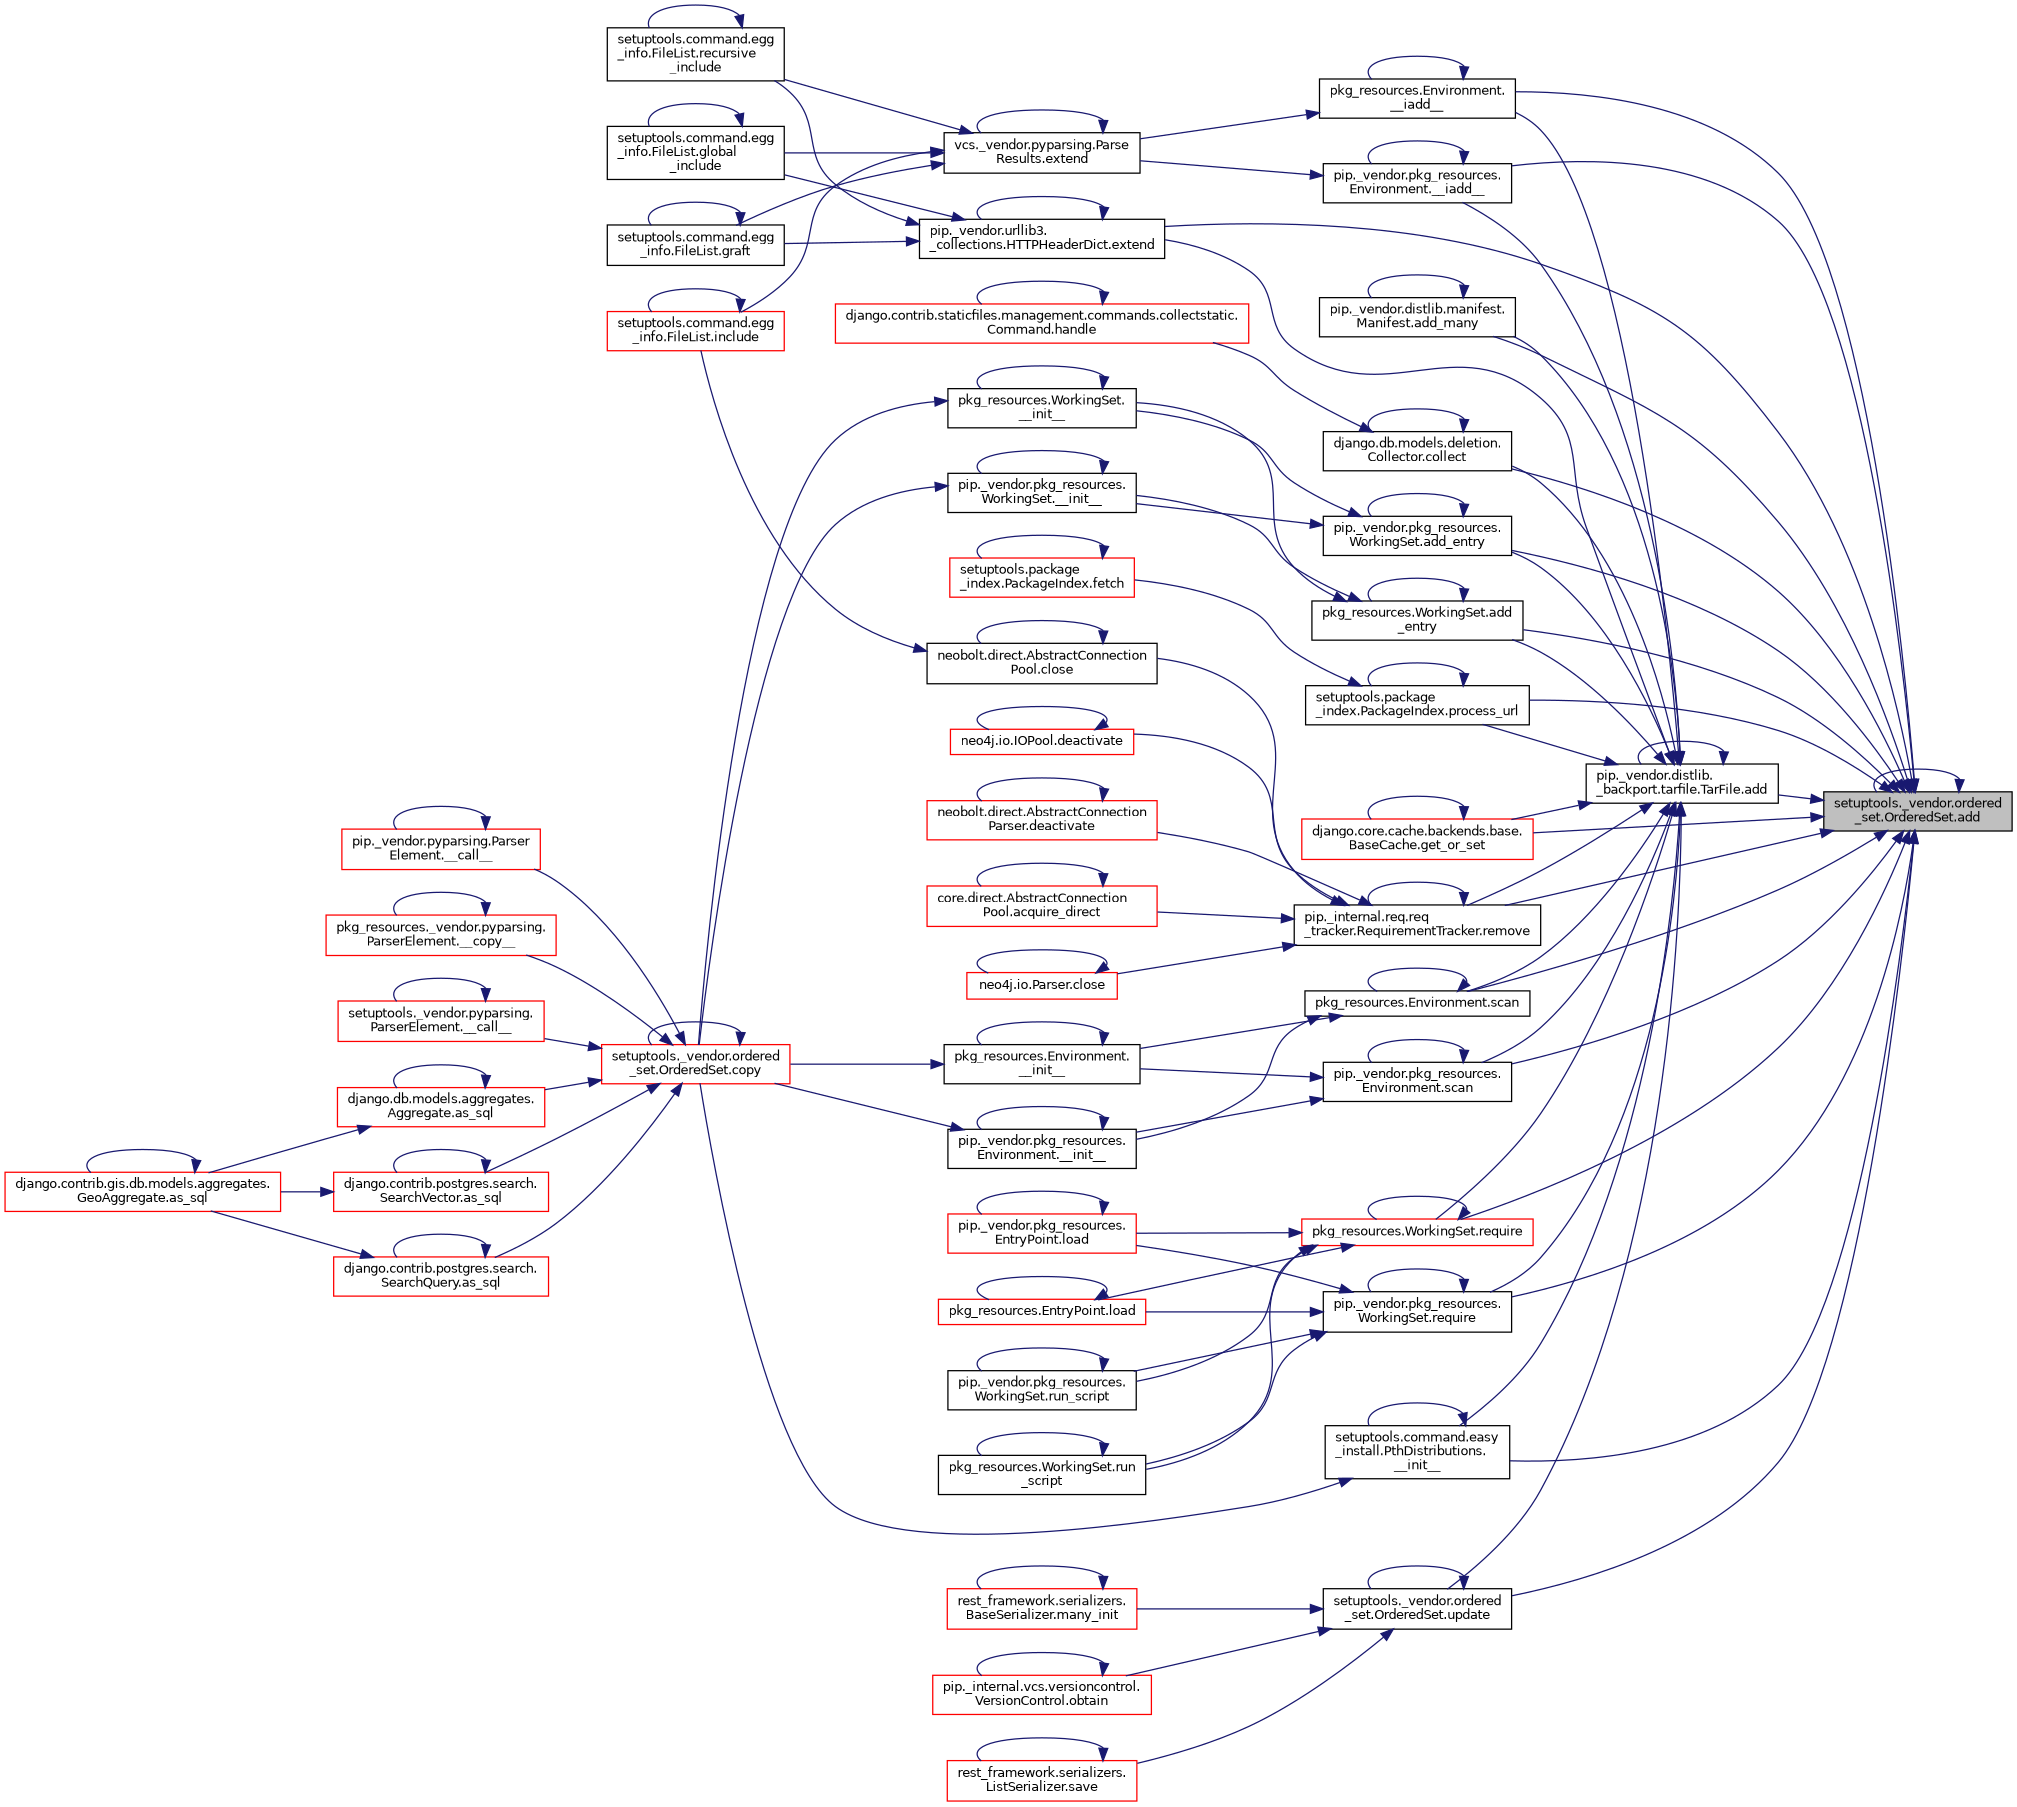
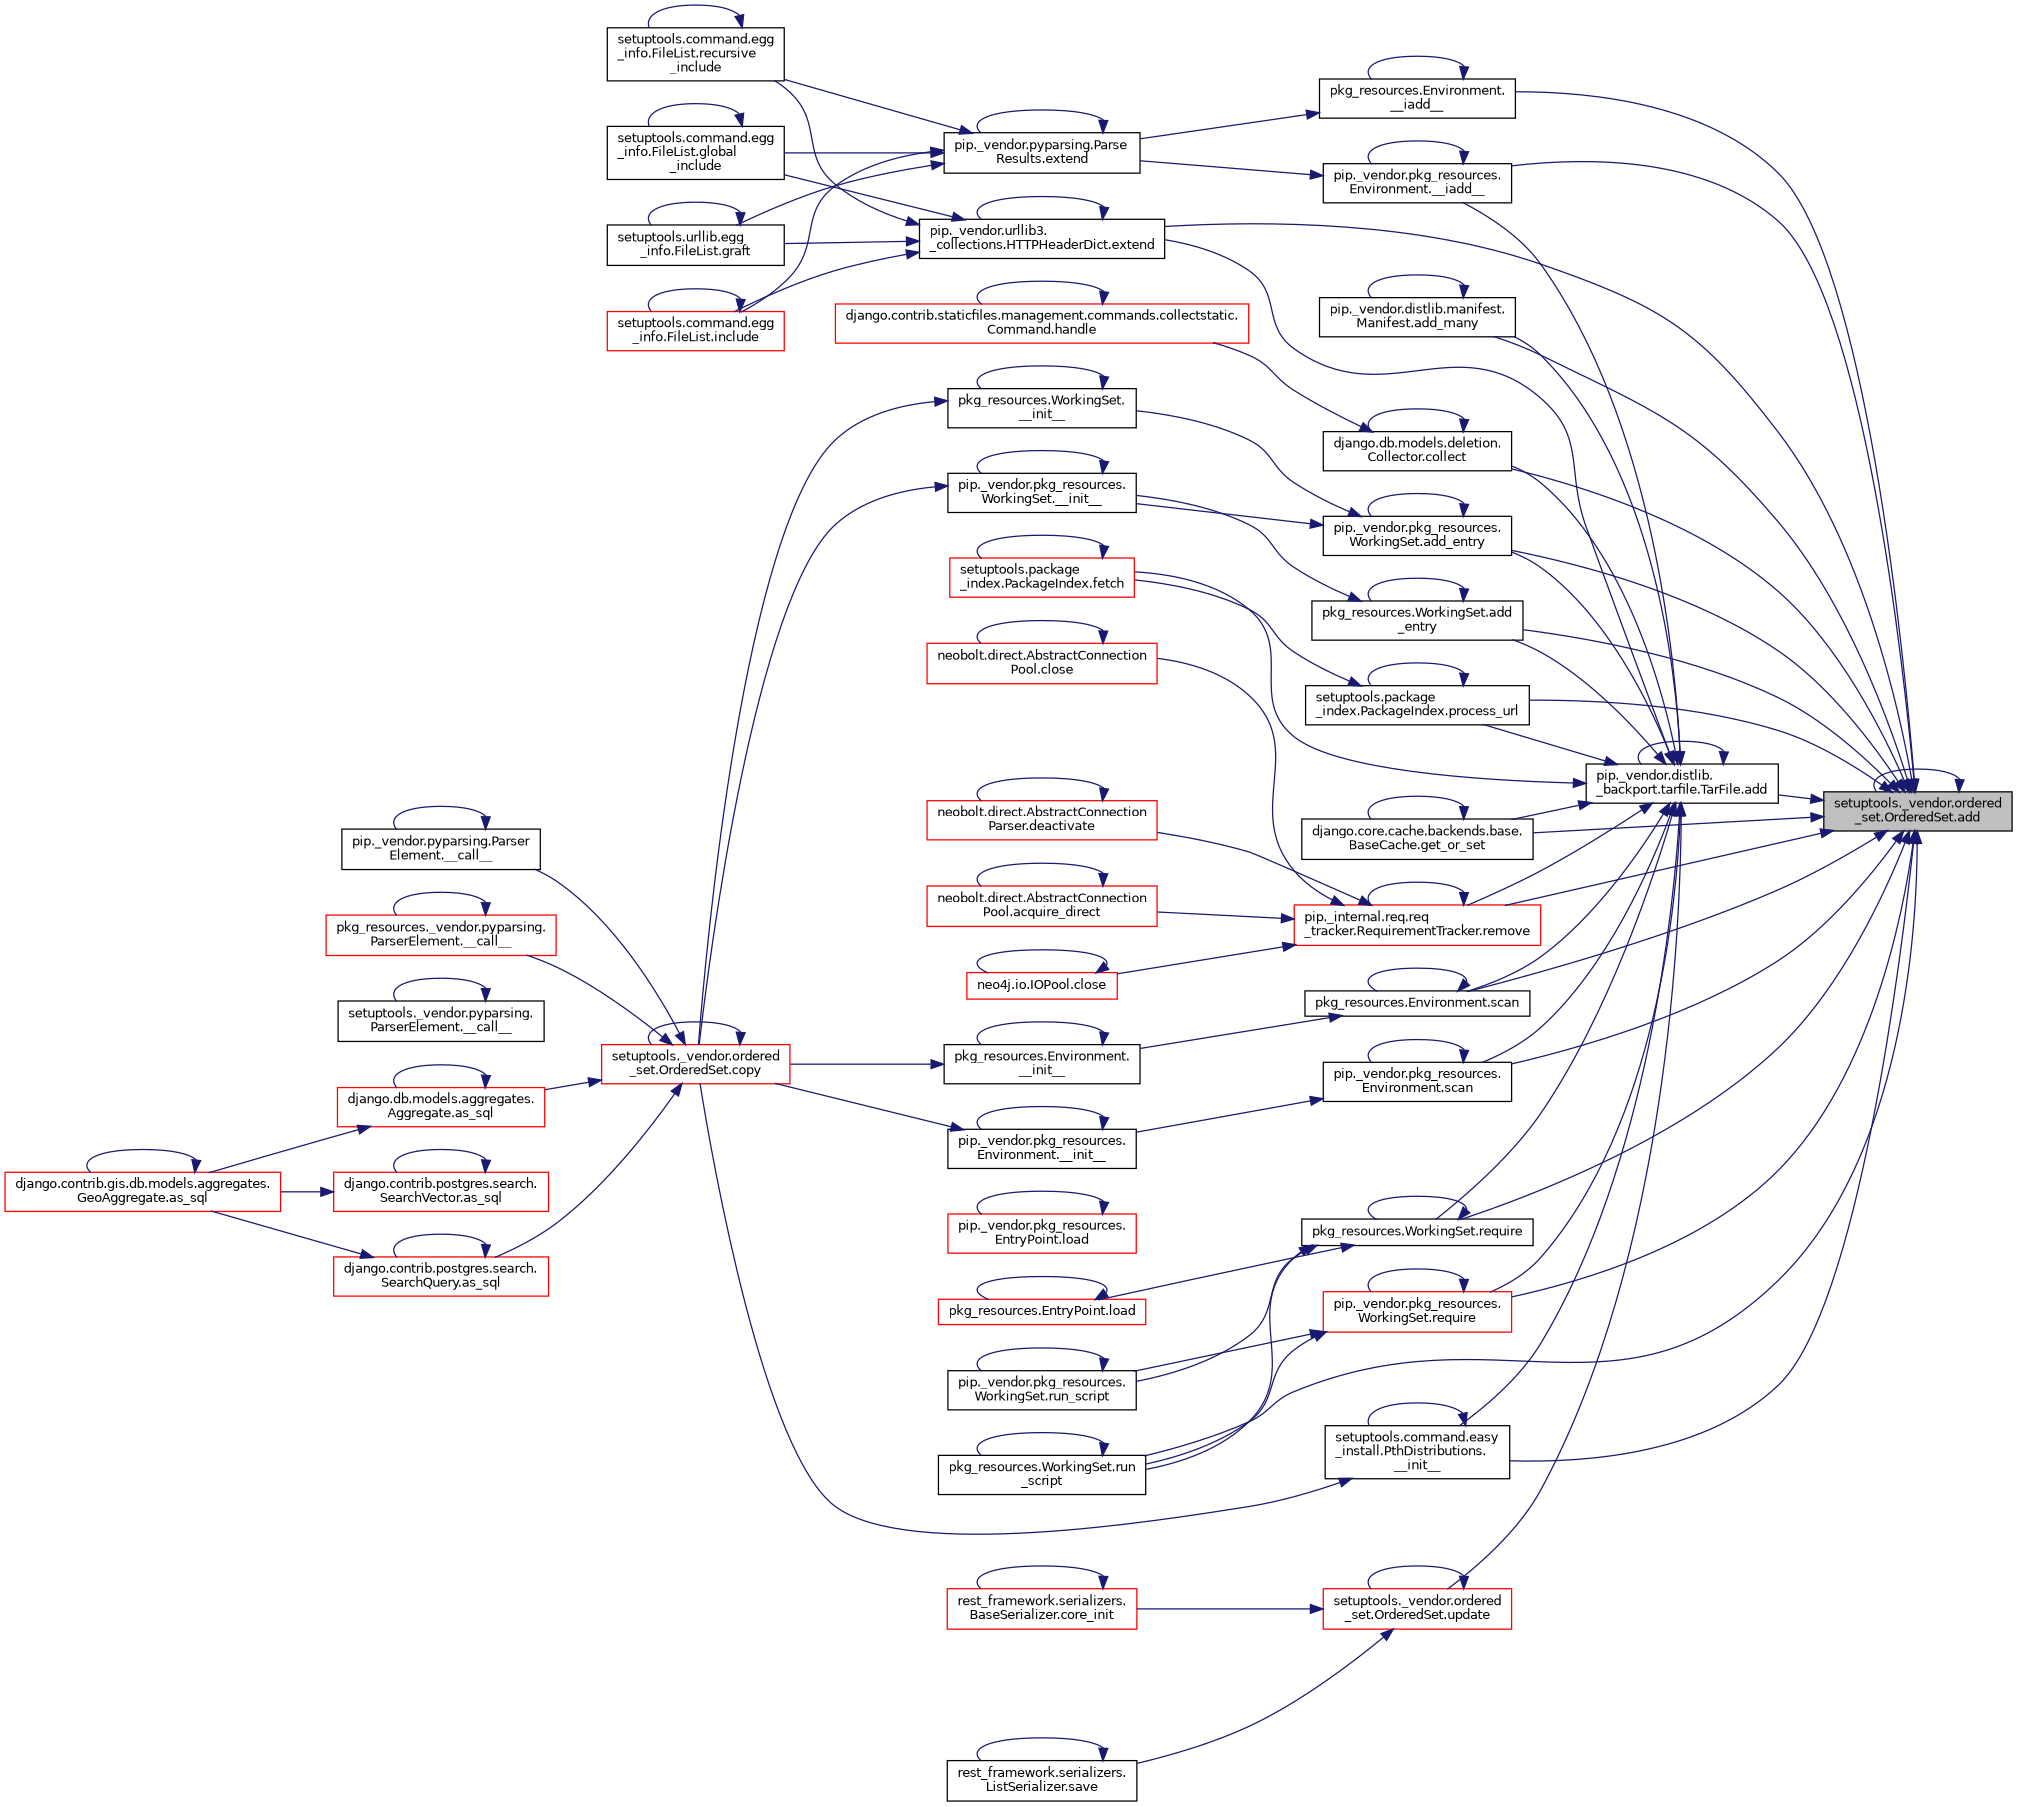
node "vcs._vendor.pyparsing.Parse Results.extend": label "vcs._vendor.pyparsing.Parse Results.extend" -> "pip._vendor.pyparsing.Parse Results.extend"
node "setuptools.command.egg _info.FileList.graft": label "setuptools.command.egg _info.FileList.graft" -> "setuptools.urllib.egg _info.FileList.graft"
edge "pkg_resources.Environment. __iadd__" -> "pip._vendor.distlib. _backport.tarfile.TarFile.add": now "setuptools.package _index.PackageIndex.fetch" -> "pip._vendor.distlib. _backport.tarfile.TarFile.add"
edge "pkg_resources.WorkingSet. __init__" -> "pkg_resources.WorkingSet.add _entry": removed
edge "setuptools.command.egg _info.FileList.include" -> "neobolt.direct.AbstractConnection Pool.close": now "setuptools.command.egg _info.FileList.include" -> "pip._vendor.urllib3. _collections.HTTPHeaderDict.extend"
node "neobolt.direct.AbstractConnection Pool.close": color black -> red
node "neo4j.io.IOPool.deactivate": removed
node "django.core.cache.backends.base. BaseCache.get_or_set": color red -> black
node "pip._vendor.pyparsing.Parser Element.__call__": color red -> black
node "core.direct.AbstractConnection Pool.acquire_direct": label "core.direct.AbstractConnection Pool.acquire_direct" -> "neobolt.direct.AbstractConnection Pool.acquire_direct"
node "pip._internal.req.req _tracker.RequirementTracker.remove": color black -> red
node "pkg_resources._vendor.pyparsing. ParserElement.__copy__": label "pkg_resources._vendor.pyparsing. ParserElement.__copy__" -> "pkg_resources._vendor.pyparsing. ParserElement.__call__"
node "neo4j.io.Parser.close": label "neo4j.io.Parser.close" -> "neo4j.io.IOPool.close"
node "setuptools._vendor.pyparsing. ParserElement.__call__": color red -> black
edge "setuptools._vendor.pyparsing. ParserElement.__call__" -> "setuptools._vendor.ordered _set.OrderedSet.copy": removed
edge "pkg_resources.Environment. __init__" -> "pip._vendor.pkg_resources. Environment.scan": removed
edge "pip._vendor.pkg_resources. Environment.__init__" -> "pkg_resources.Environment.scan": removed
edge "django.contrib.postgres.search. SearchVector.as_sql" -> "setuptools._vendor.ordered _set.OrderedSet.copy": removed
node "pkg_resources.WorkingSet.require": color red -> black
edge "pip._vendor.pkg_resources. EntryPoint.load" -> "pkg_resources.WorkingSet.require": removed
edge "pip._vendor.pkg_resources. EntryPoint.load" -> "pip._vendor.pkg_resources. WorkingSet.require": removed
edge "setuptools._vendor.ordered _set.OrderedSet.update" -> "setuptools._vendor.ordered _set.OrderedSet.add": now "pkg_resources.WorkingSet.run _script" -> "setuptools._vendor.ordered _set.OrderedSet.add"
edge "pkg_resources.EntryPoint.load" -> "pip._vendor.pkg_resources. WorkingSet.require": removed
node "pip._vendor.pkg_resources. WorkingSet.require": color black -> red
node "rest_framework.serializers. BaseSerializer.many_init": label "rest_framework.serializers. BaseSerializer.many_init" -> "rest_framework.serializers. BaseSerializer.core_init"
node "setuptools._vendor.ordered _set.OrderedSet.update": color black -> red
node "pip._internal.vcs.versioncontrol. VersionControl.obtain": removed
node "rest_framework.serializers. ListSerializer.save": color red -> black
